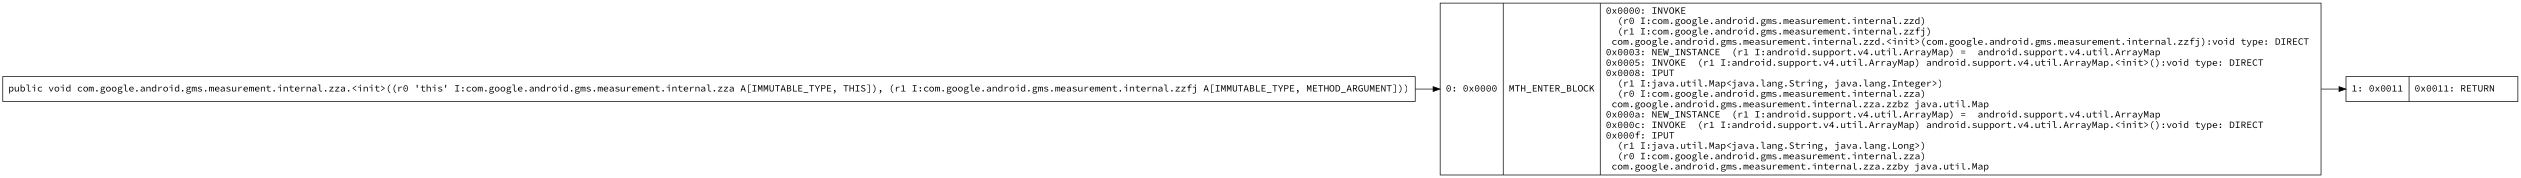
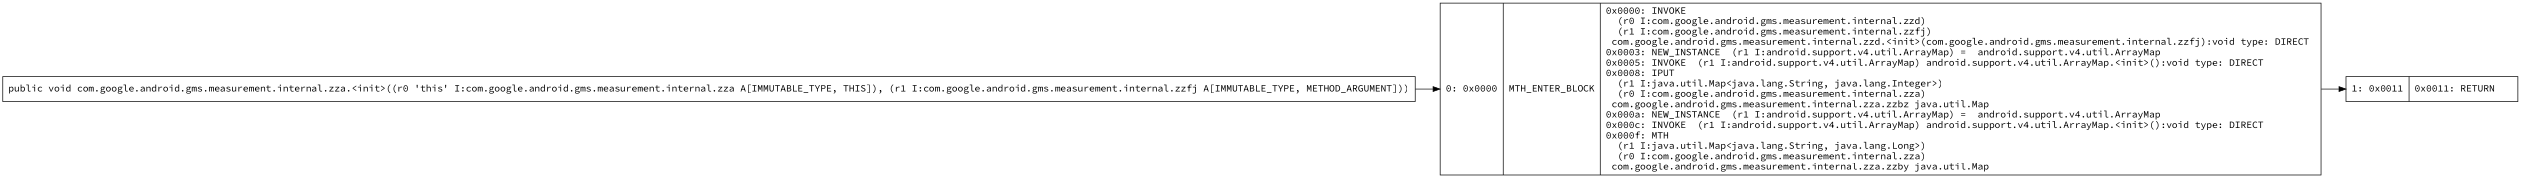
node "0: 0x0000": text "0x000f: IPUT" -> "0x000f: MTH"
